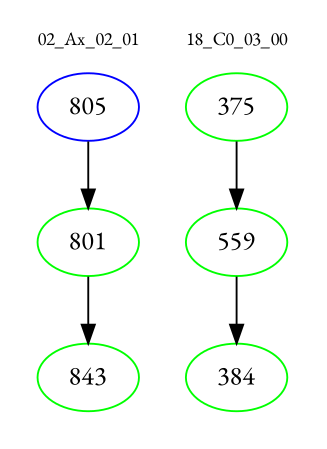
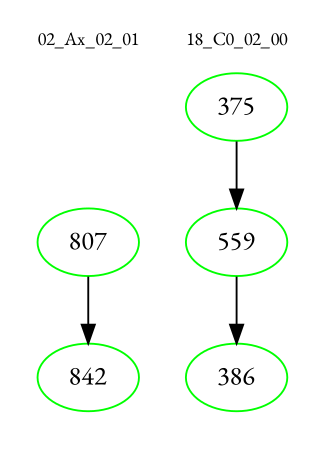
cluster "18_C0_03_00": label "18_C0_03_00" -> "18_C0_02_00"
node "805": removed
node "801": label "801" -> "807"
node "843": label "843" -> "842"
node "384": label "384" -> "386"
